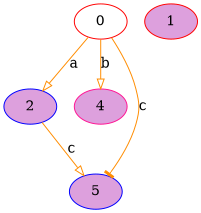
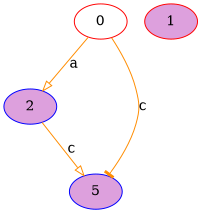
node "4": removed
